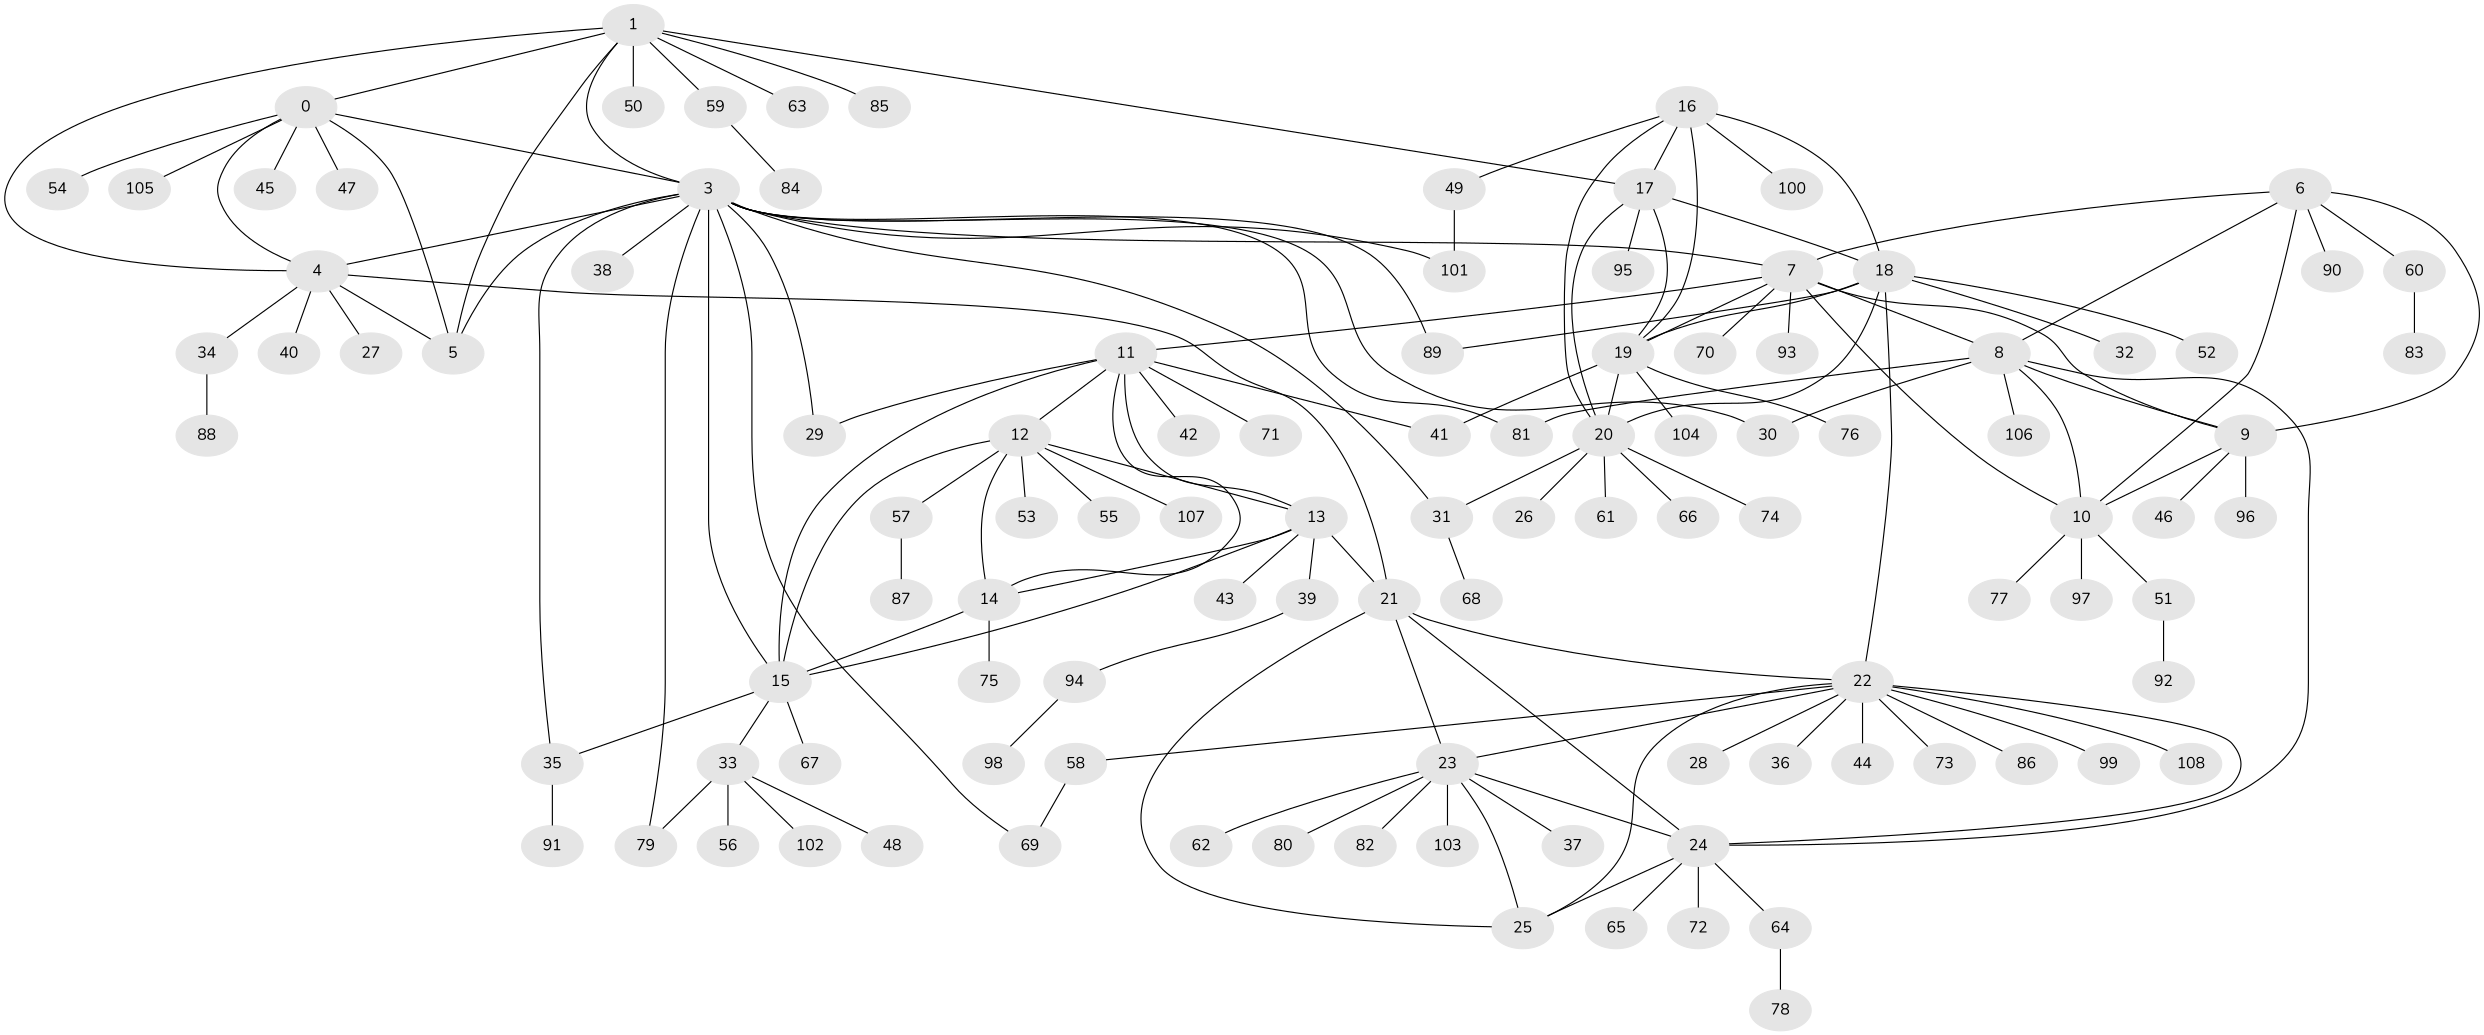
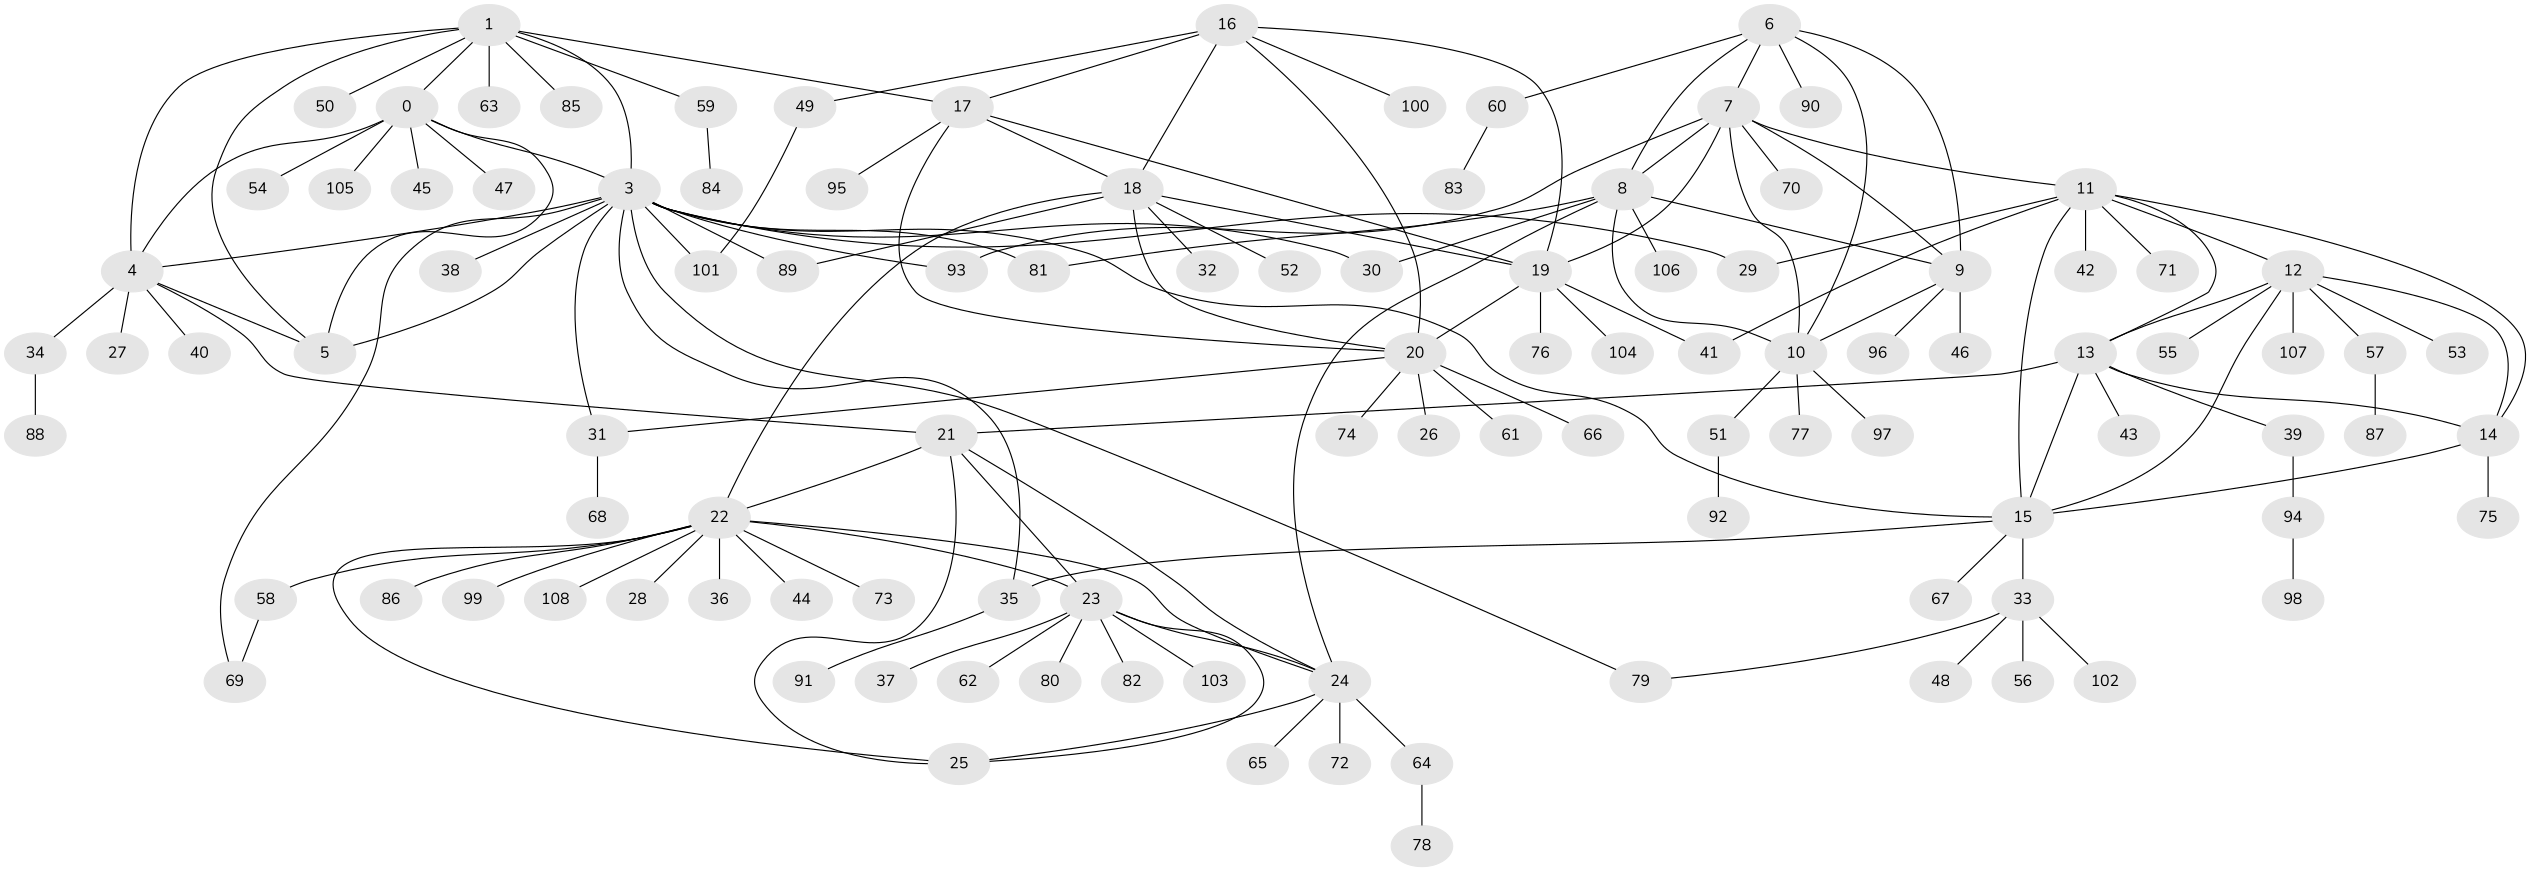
edge "3" -- "7": now "3" -- "93"
